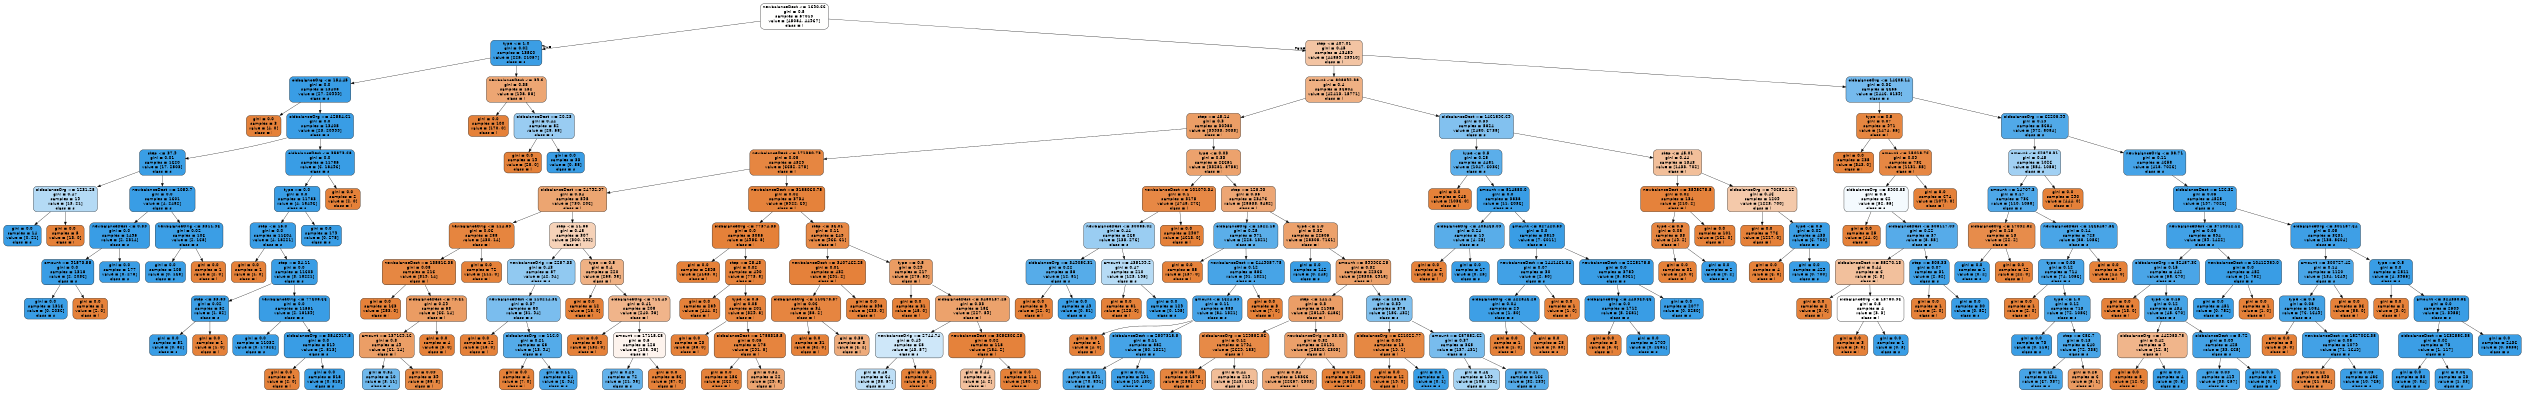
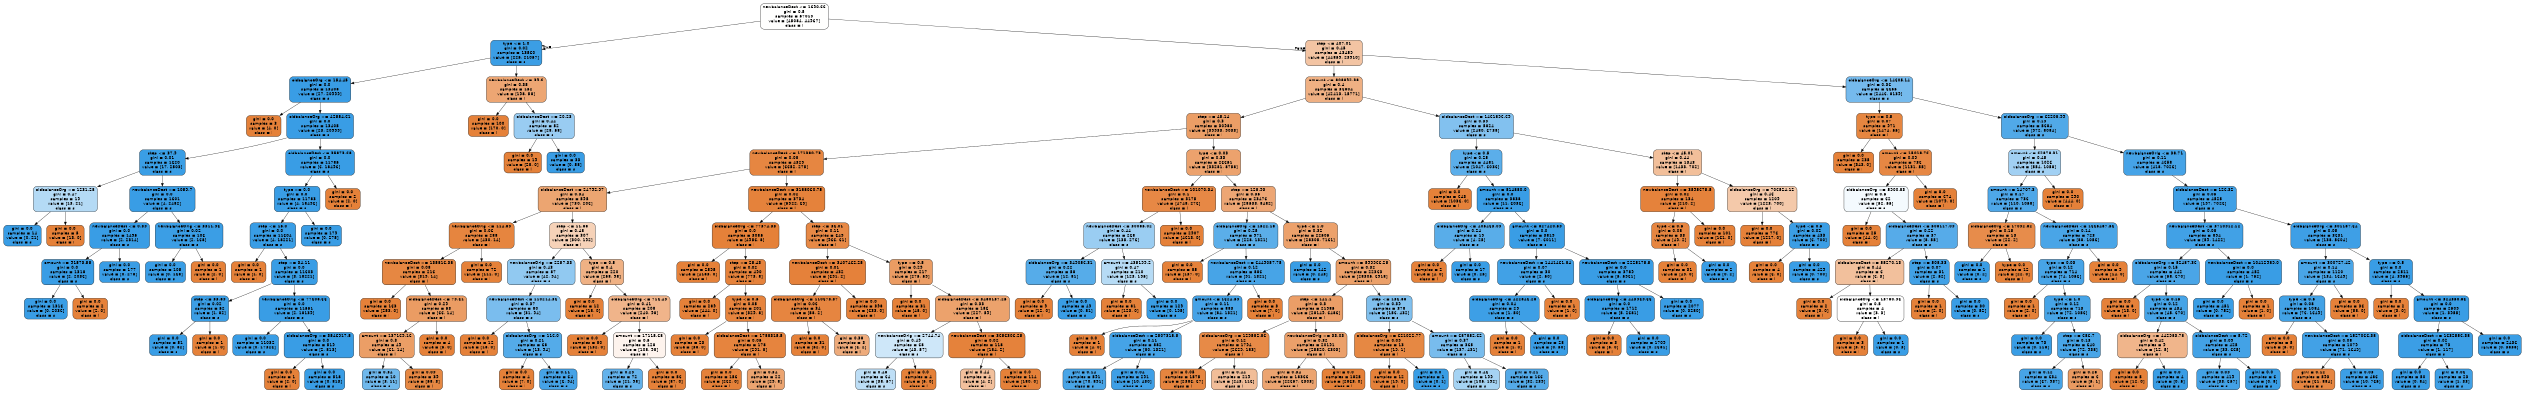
node "gini = 0.0 samples = 12 value = [22, 0] class = i": label "gini = 0.0 samples = 12 value = [22, 0] class = i" -> "type = 0.0 samples = 12 value = [22, 0] class = i"
node "gini = 0.0 samples = 28 value = [0, 50] class = s": fillcolor #e6853f -> #399de5
